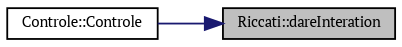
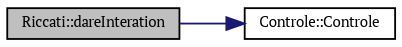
edge "Controle::Controle" -> "Riccati::dareInteration": reversed
